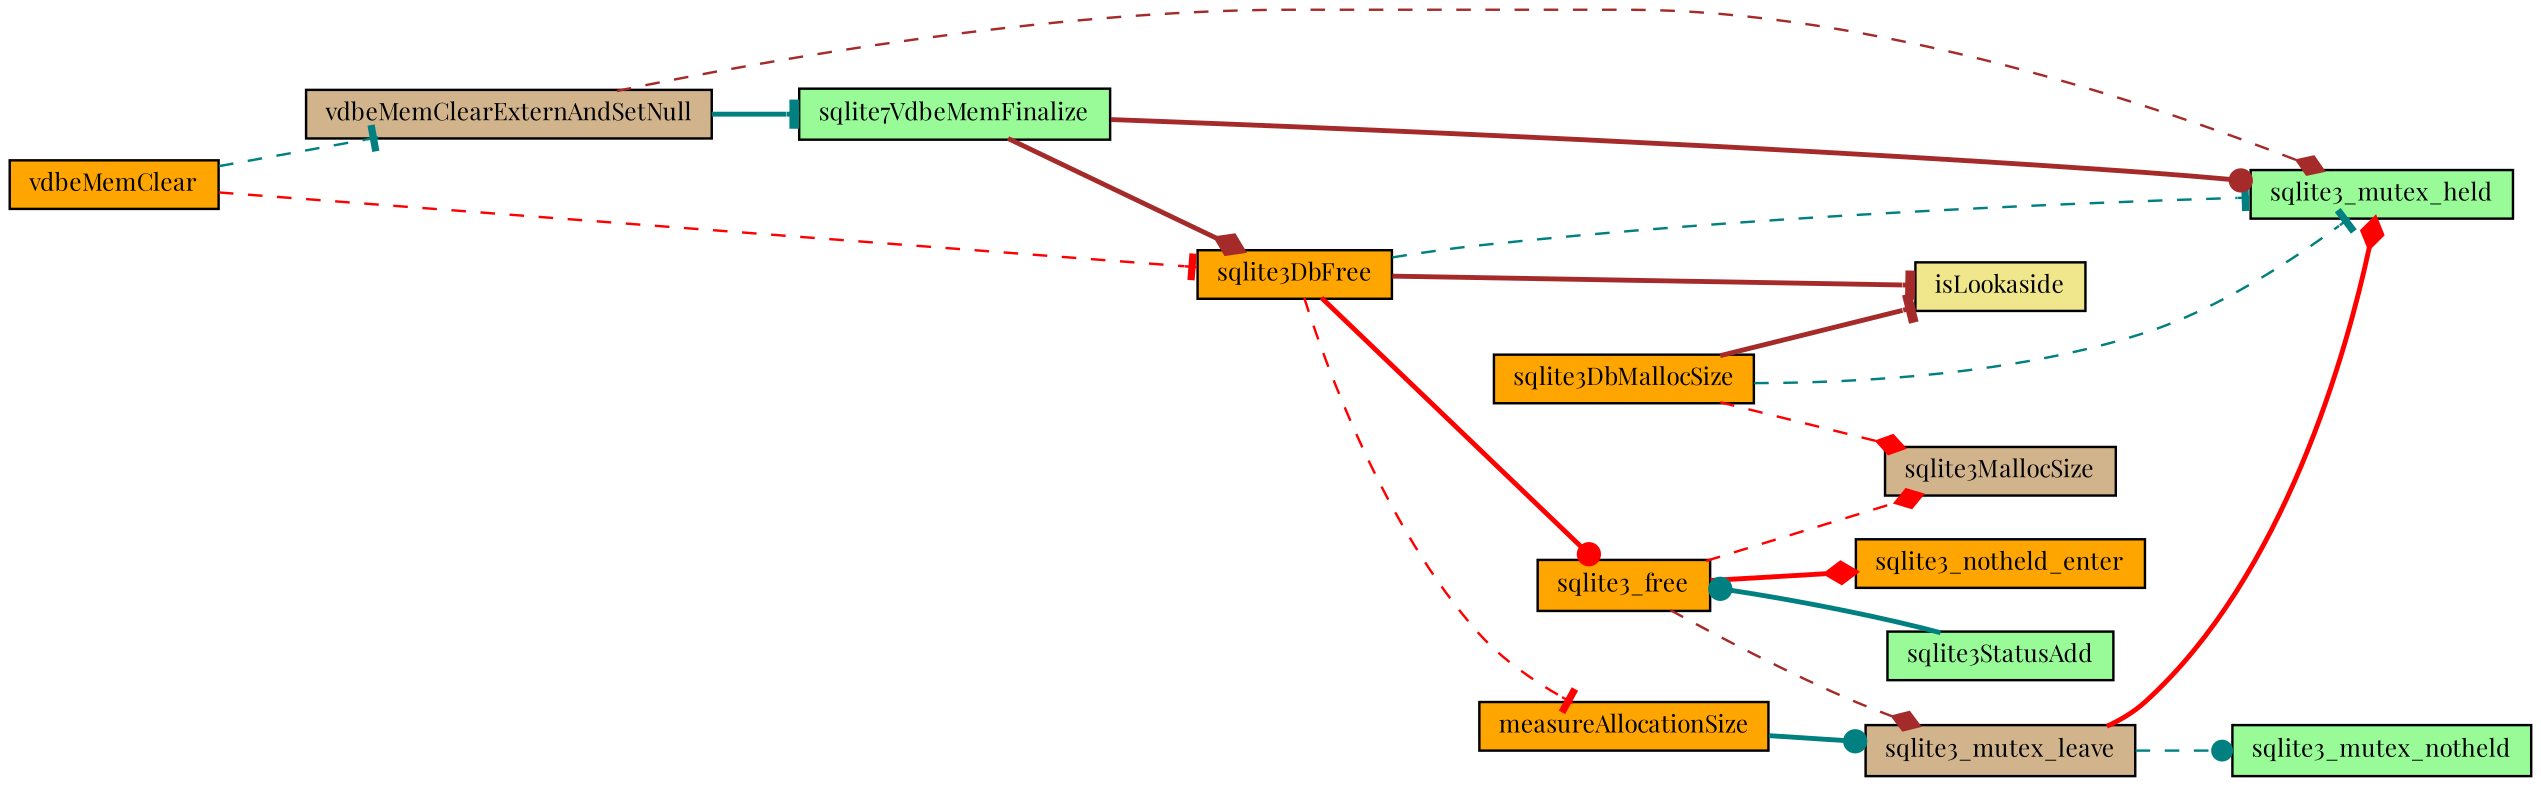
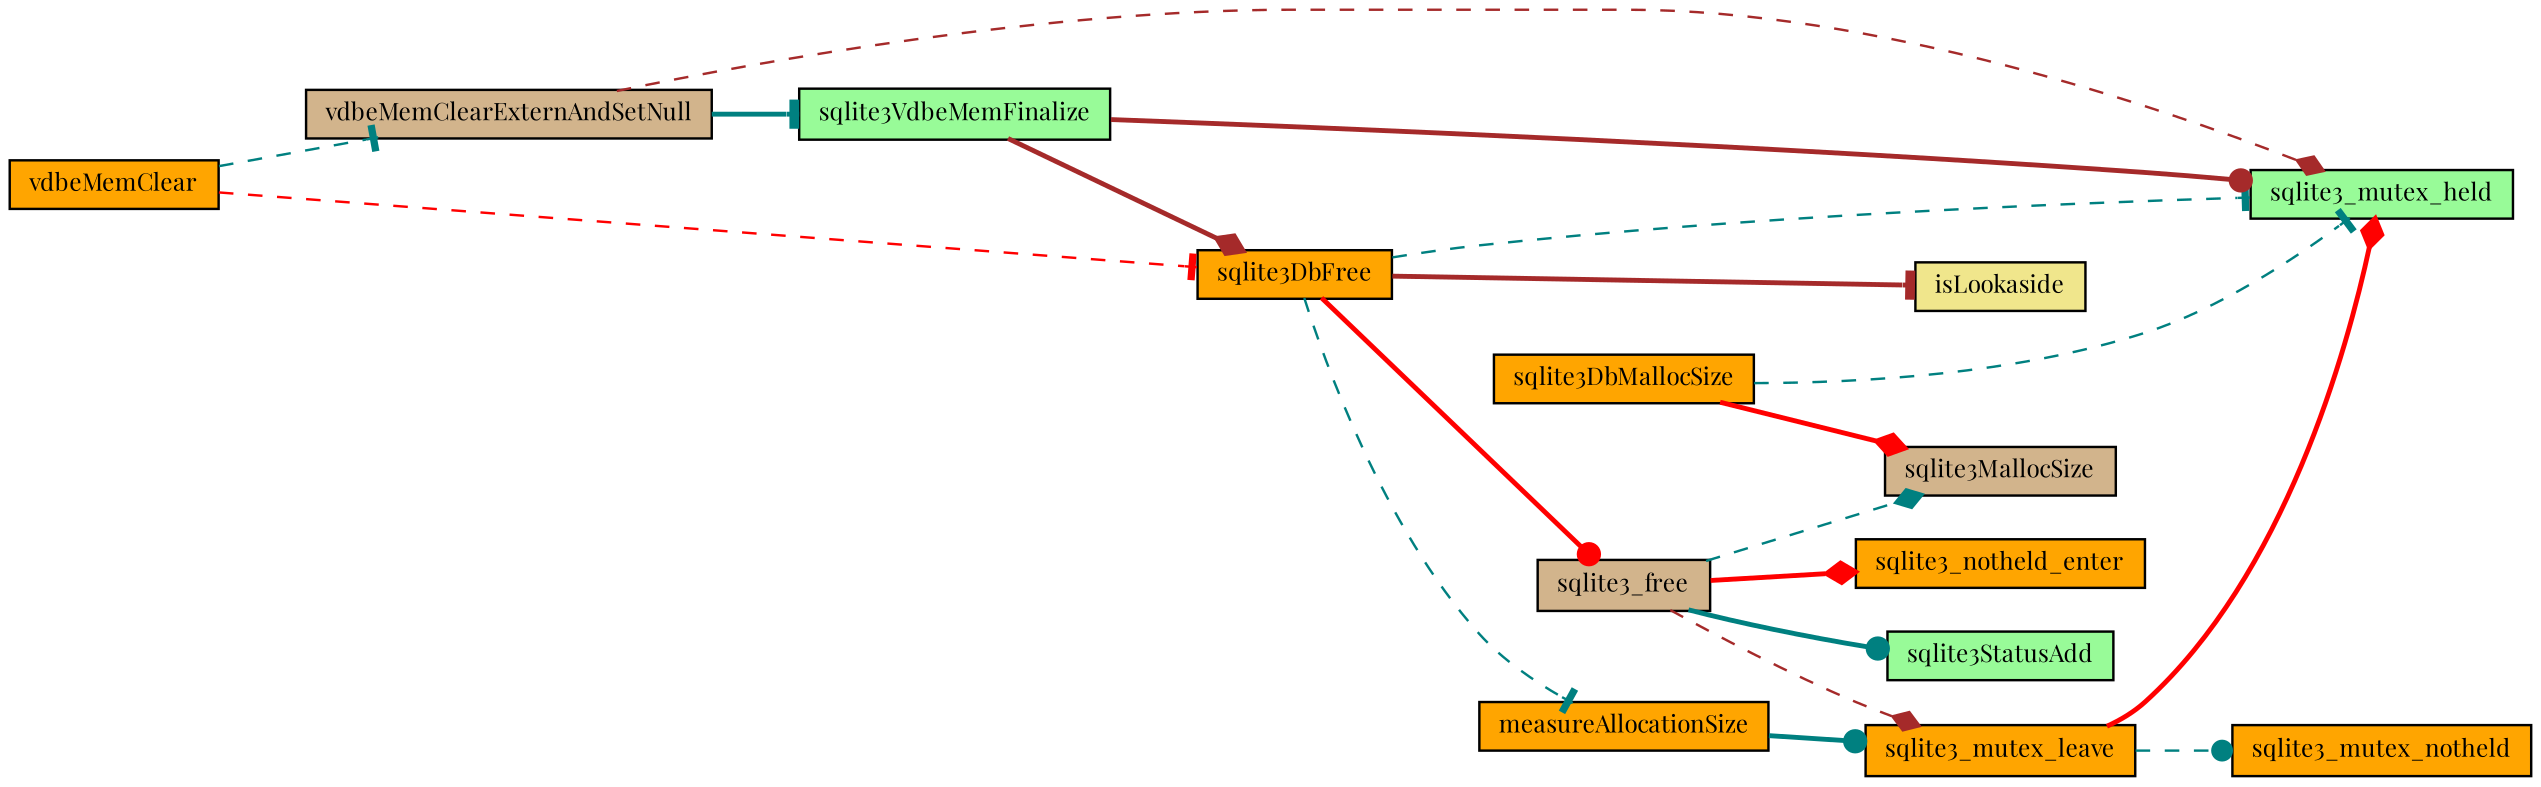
node "sqlite7VdbeMemFinalize": label "sqlite7VdbeMemFinalize" -> "sqlite3VdbeMemFinalize"
edge "sqlite3DbMallocSize" -> "isLookaside": removed
edge "sqlite3DbMallocSize" -> "sqlite3MallocSize": style dashed -> bold
edge "sqlite3DbFree" -> "measureAllocationSize": color red -> teal
edge "sqlite3_free" -> "sqlite3MallocSize": color red -> teal
node "sqlite3_free": fillcolor orange -> tan
edge "sqlite3StatusAdd" -> "sqlite3_free": reversed
node "sqlite3_mutex_leave": fillcolor tan -> orange
node "sqlite3_mutex_notheld": fillcolor palegreen -> orange
